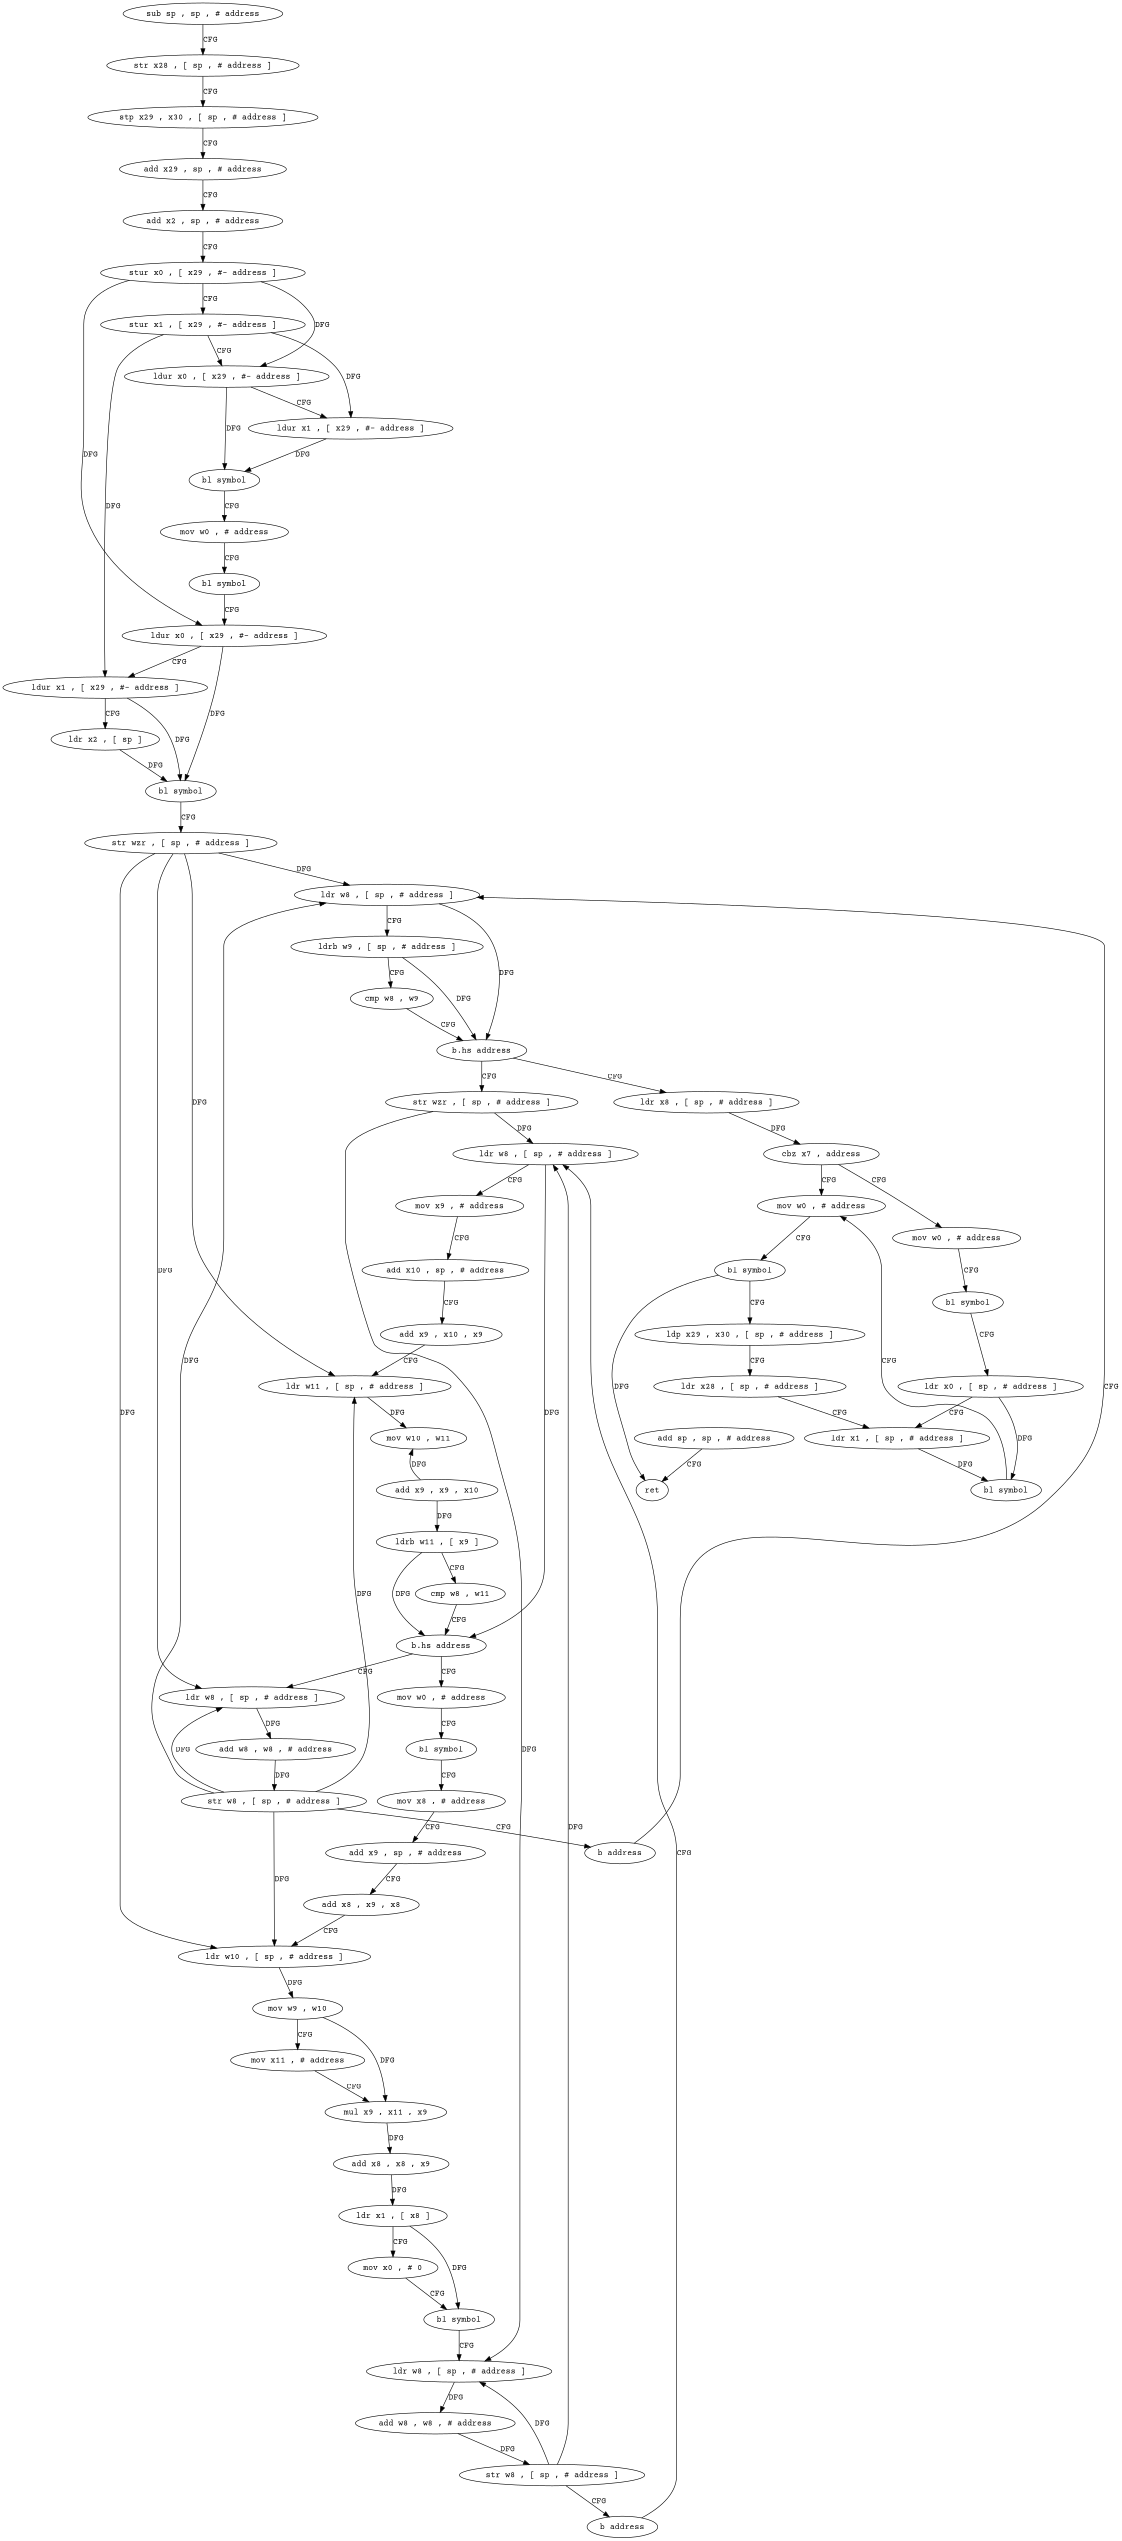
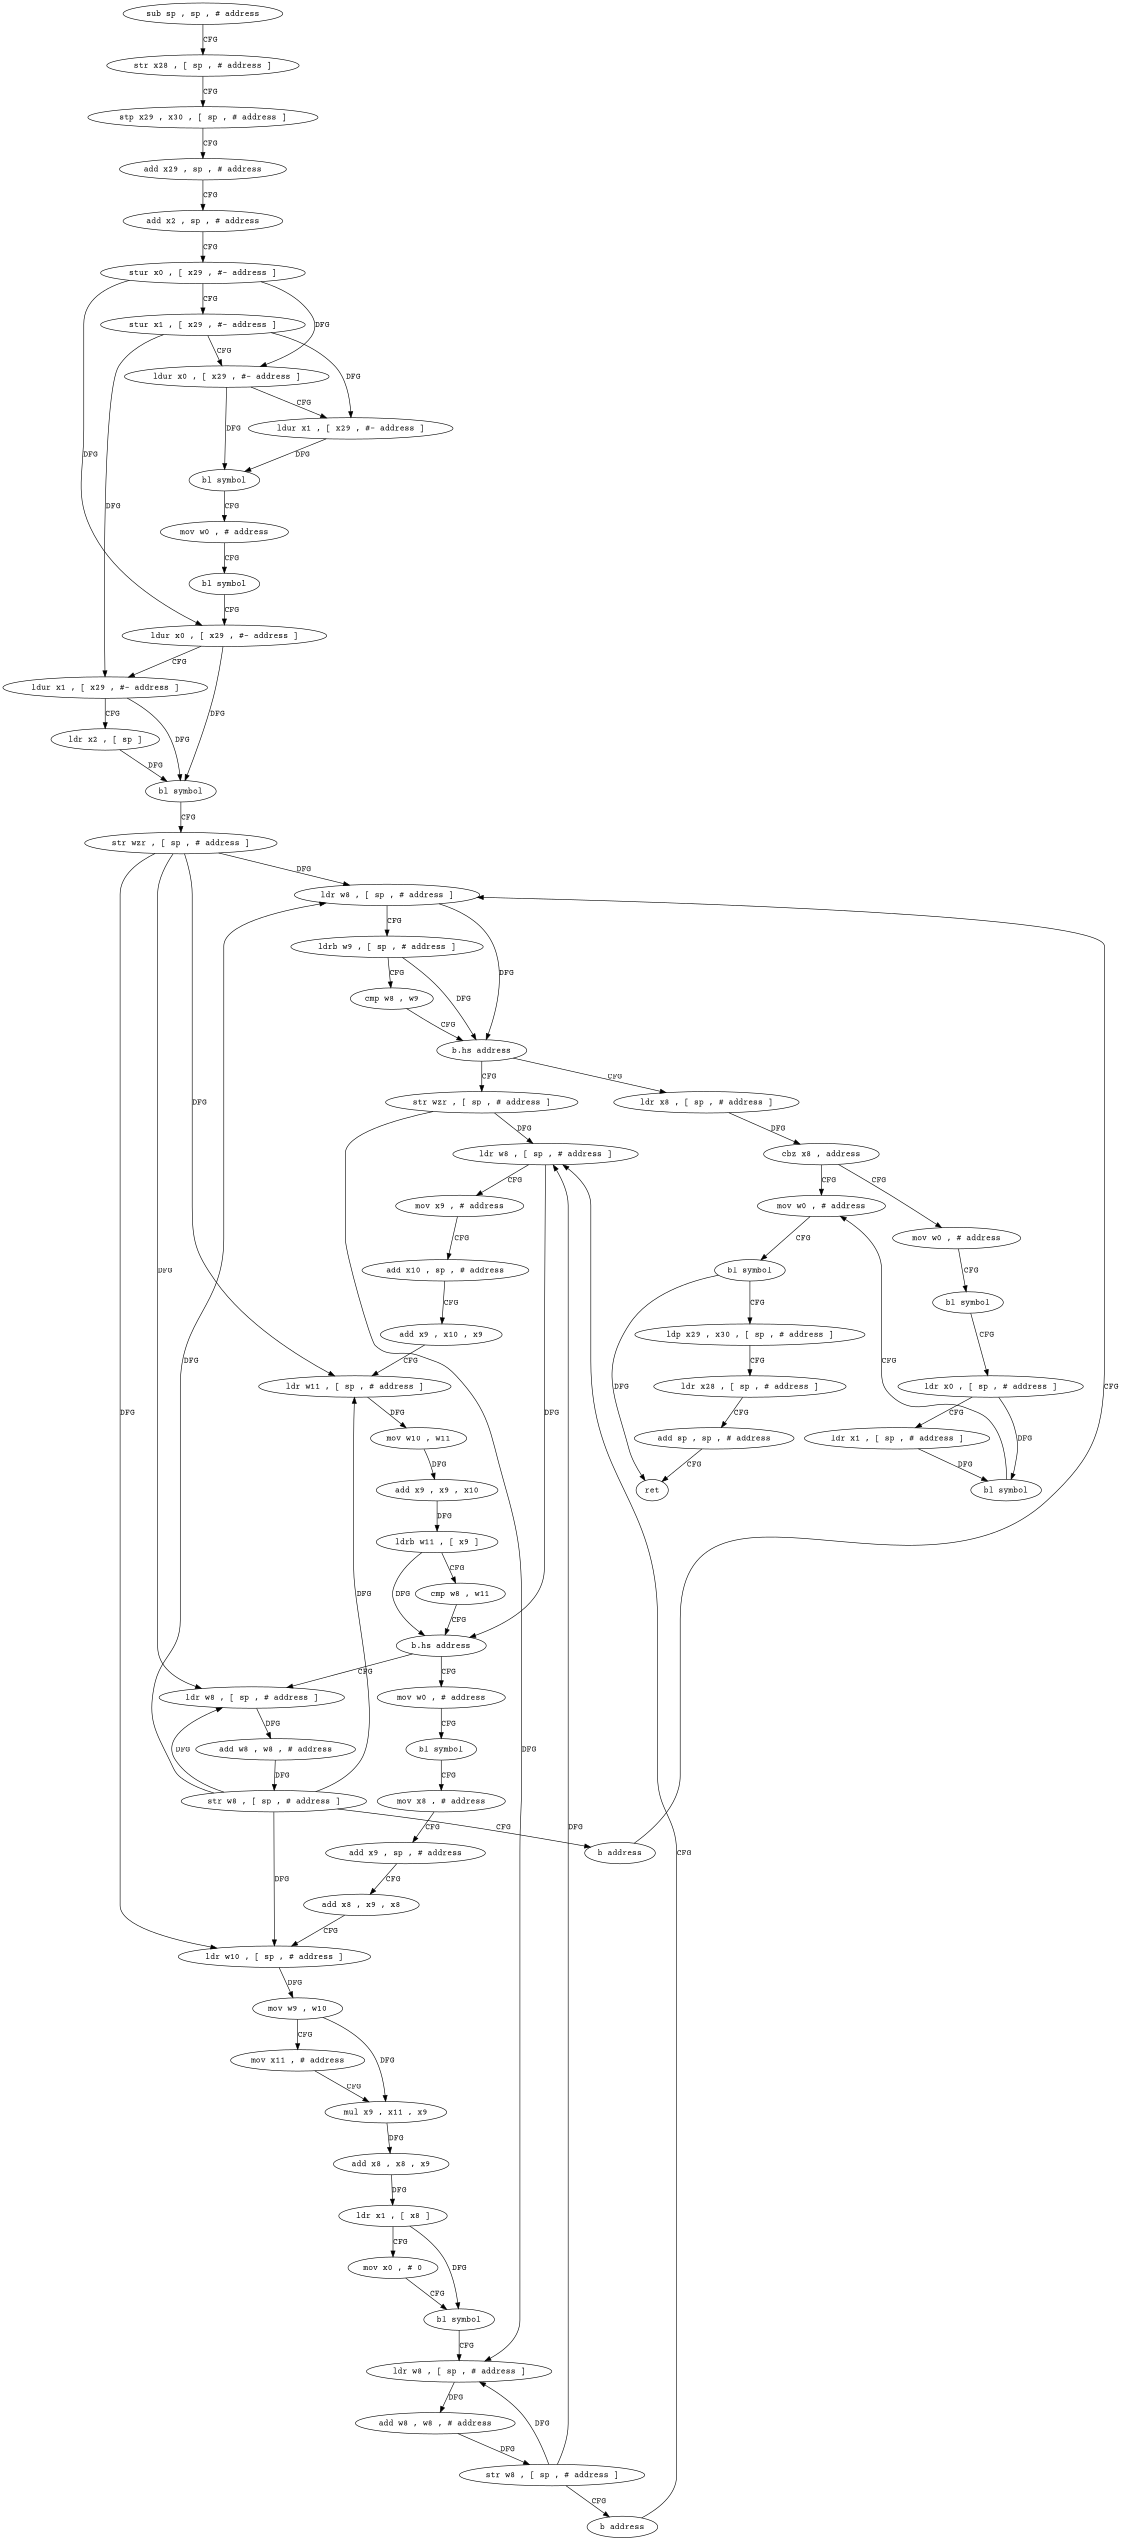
node "cbz x7 , address": label "cbz x7 , address" -> "cbz x8 , address"
edge "ldr x28 , [ sp , # address ]" -> "ldr x1 , [ sp , # address ]": now "ldr x28 , [ sp , # address ]" -> "add sp , sp , # address"
edge "add x9 , x9 , x10" -> "mov w10 , w11": reversed
